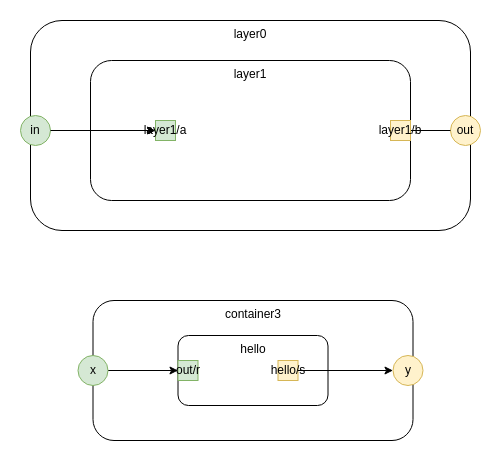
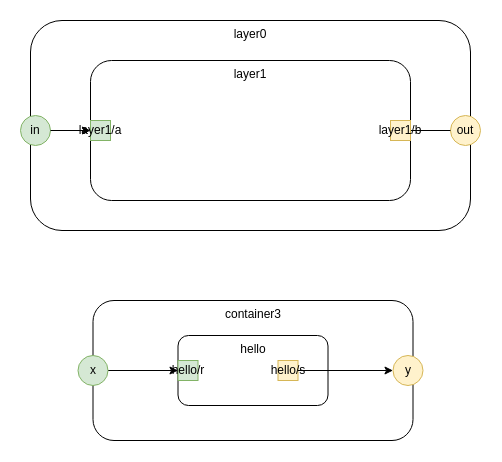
node "layer1/a": moved (166, 131) -> (101, 131)
node "out/r": label "out/r" -> "hello/r"
